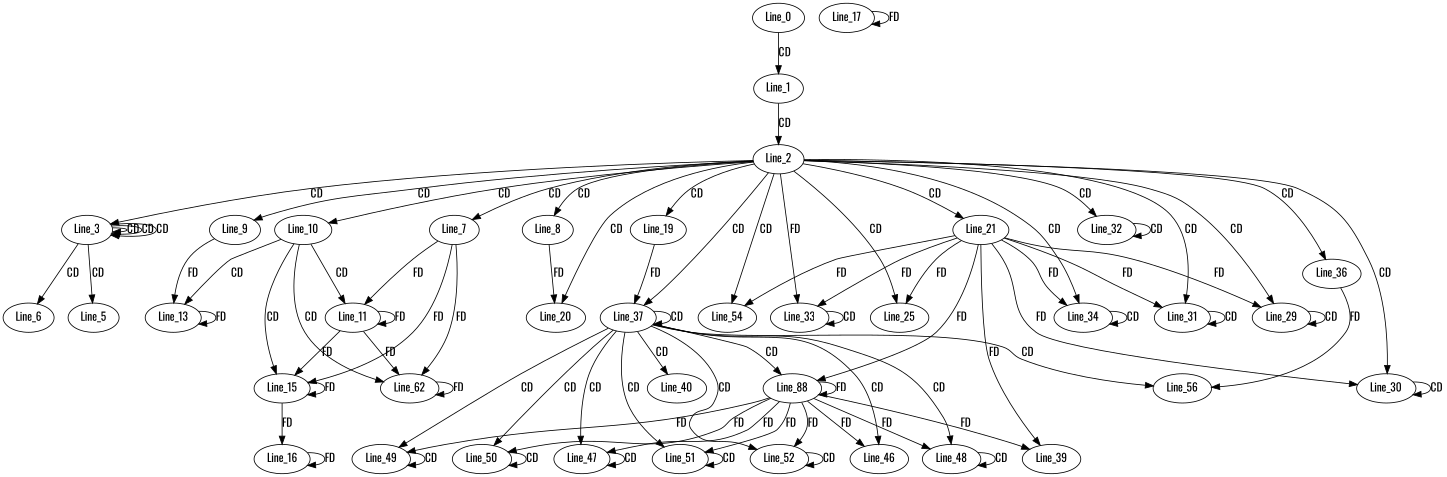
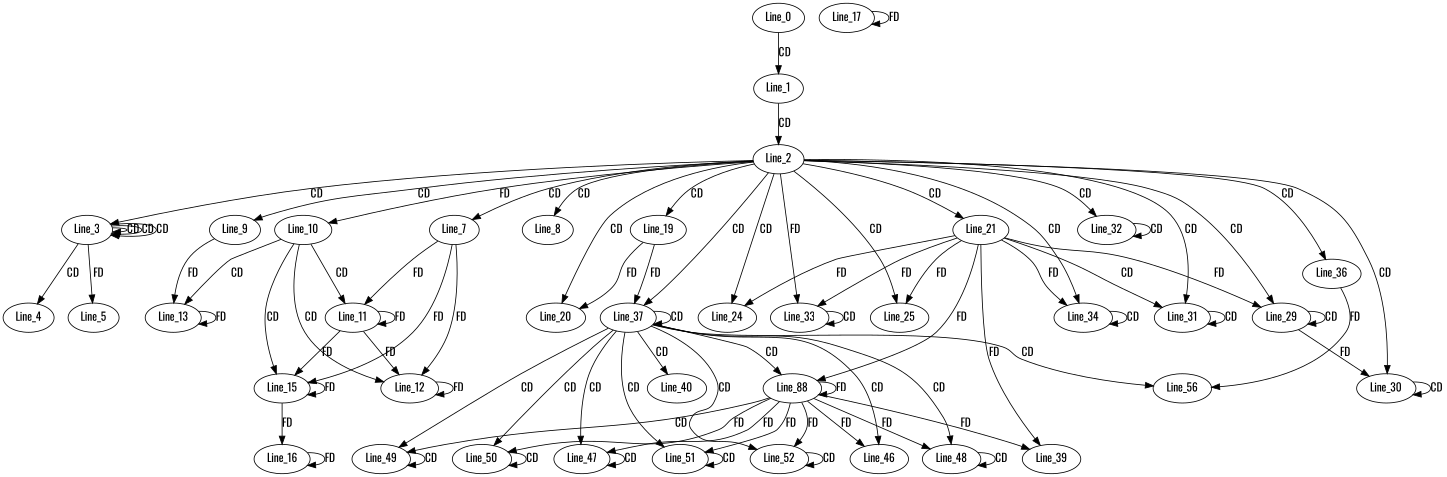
edge "Line_2" -> "Line_10": label "CD" -> "FD"
edge "Line_8" -> "Line_20": now "Line_19" -> "Line_20"
edge "Line_3" -> "Line_5": label "CD" -> "FD"
edge "Line_21" -> "Line_31": label "FD" -> "CD"
node "Line_6": label "Line_6" -> "Line_4"
node "Line_54": label "Line_54" -> "Line_24"
edge "Line_21" -> "Line_30": now "Line_29" -> "Line_30"
node "Line_62": label "Line_62" -> "Line_12"
edge "Line_88" -> "Line_49": label "FD" -> "CD"
